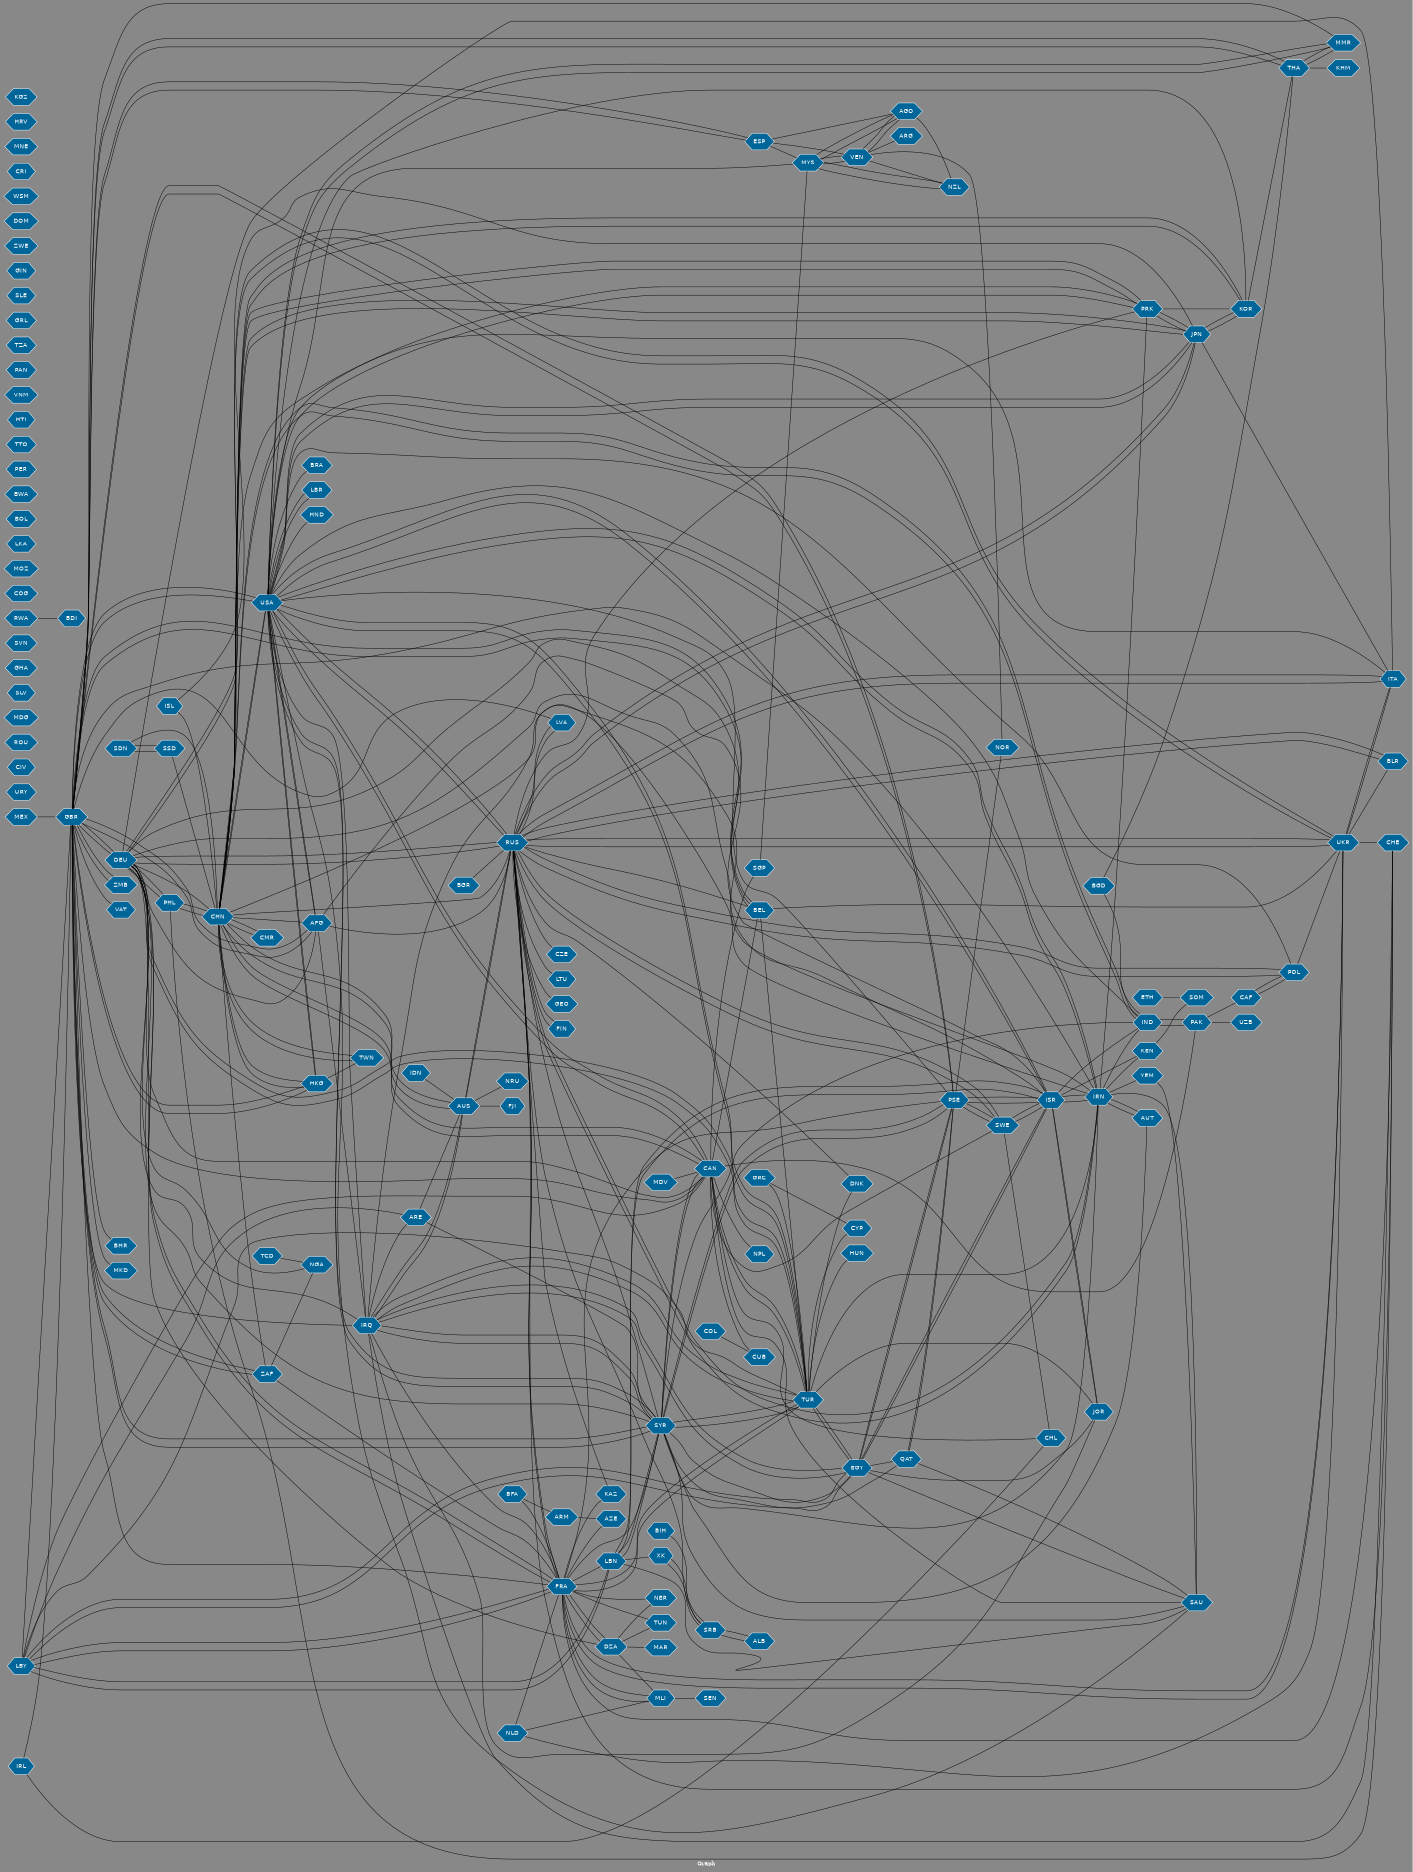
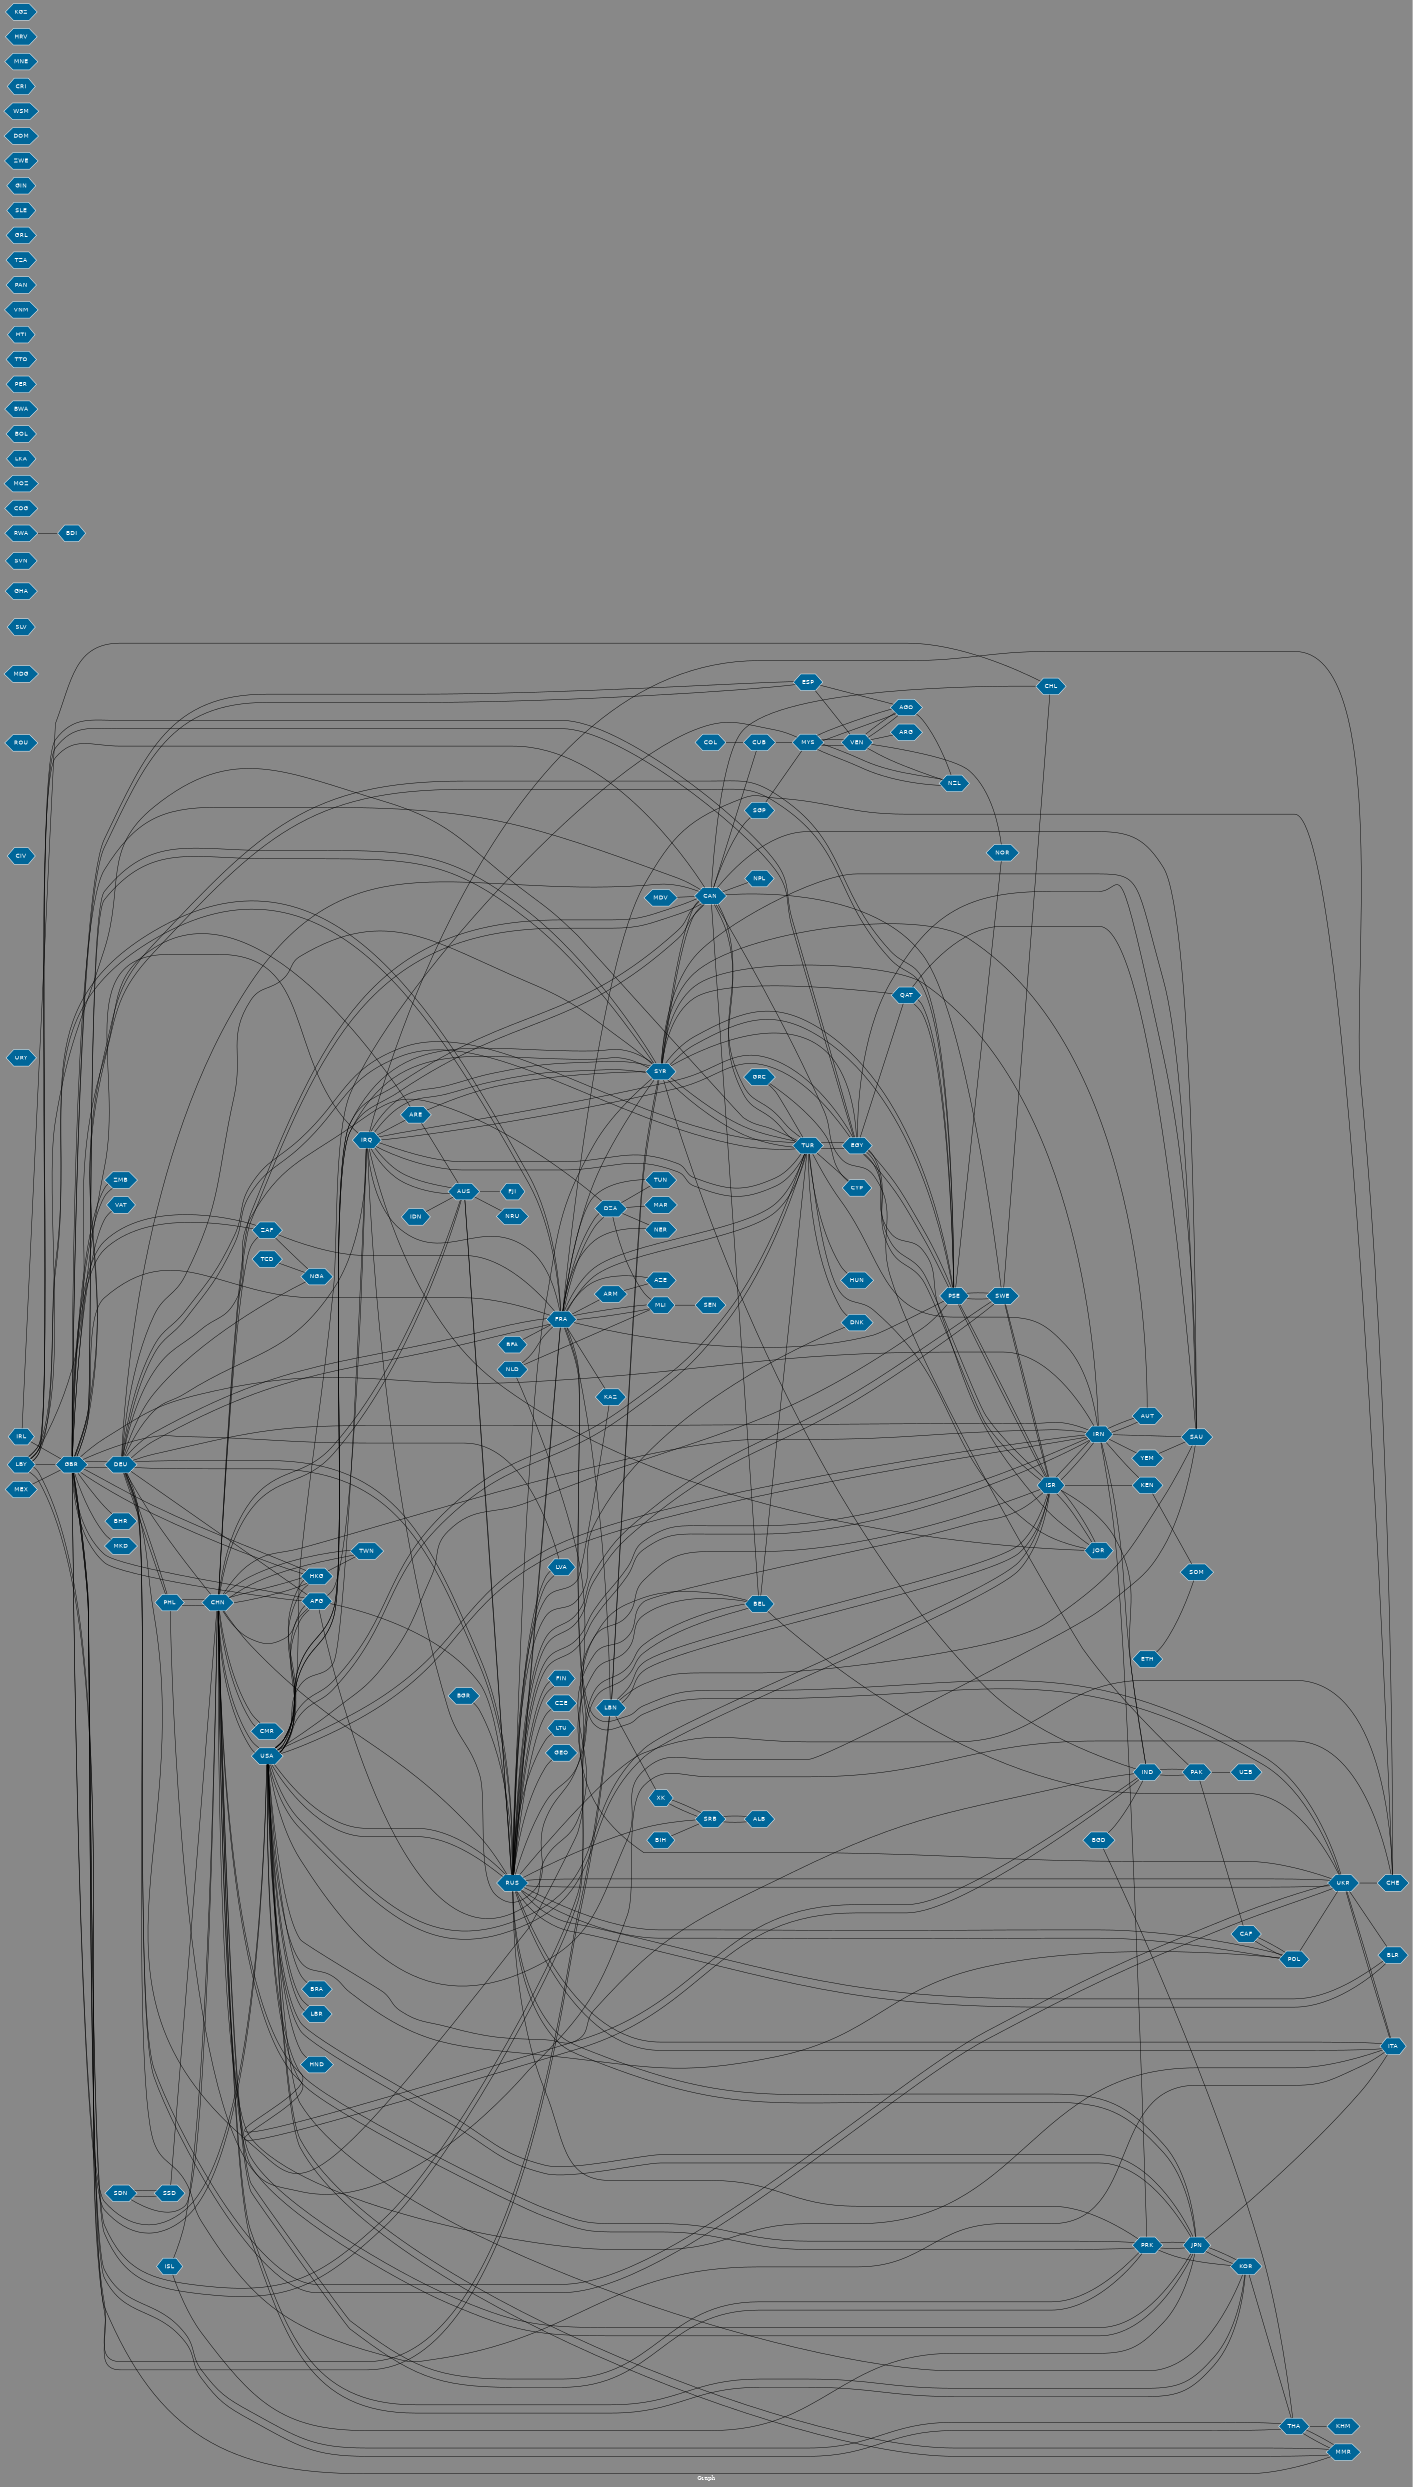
edge "ESP" -- "MYS": now "CUB" -- "MYS"
edge "BFA" -- "ARM": now "FRA" -- "ARM"
